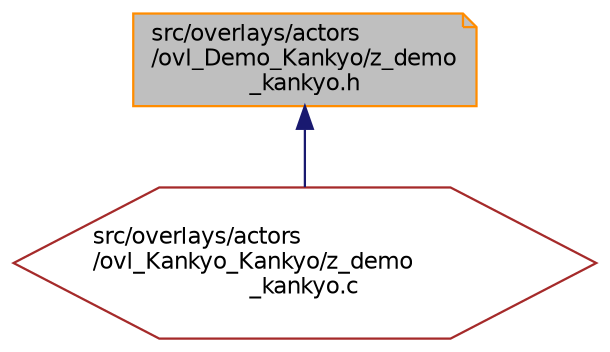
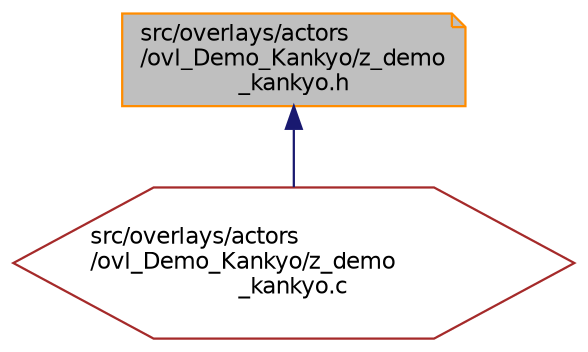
node "src/overlays/actors /ovl_Kankyo_Kankyo/z_demo _kankyo.c": label "src/overlays/actors /ovl_Kankyo_Kankyo/z_demo _kankyo.c" -> "src/overlays/actors /ovl_Demo_Kankyo/z_demo _kankyo.c"
